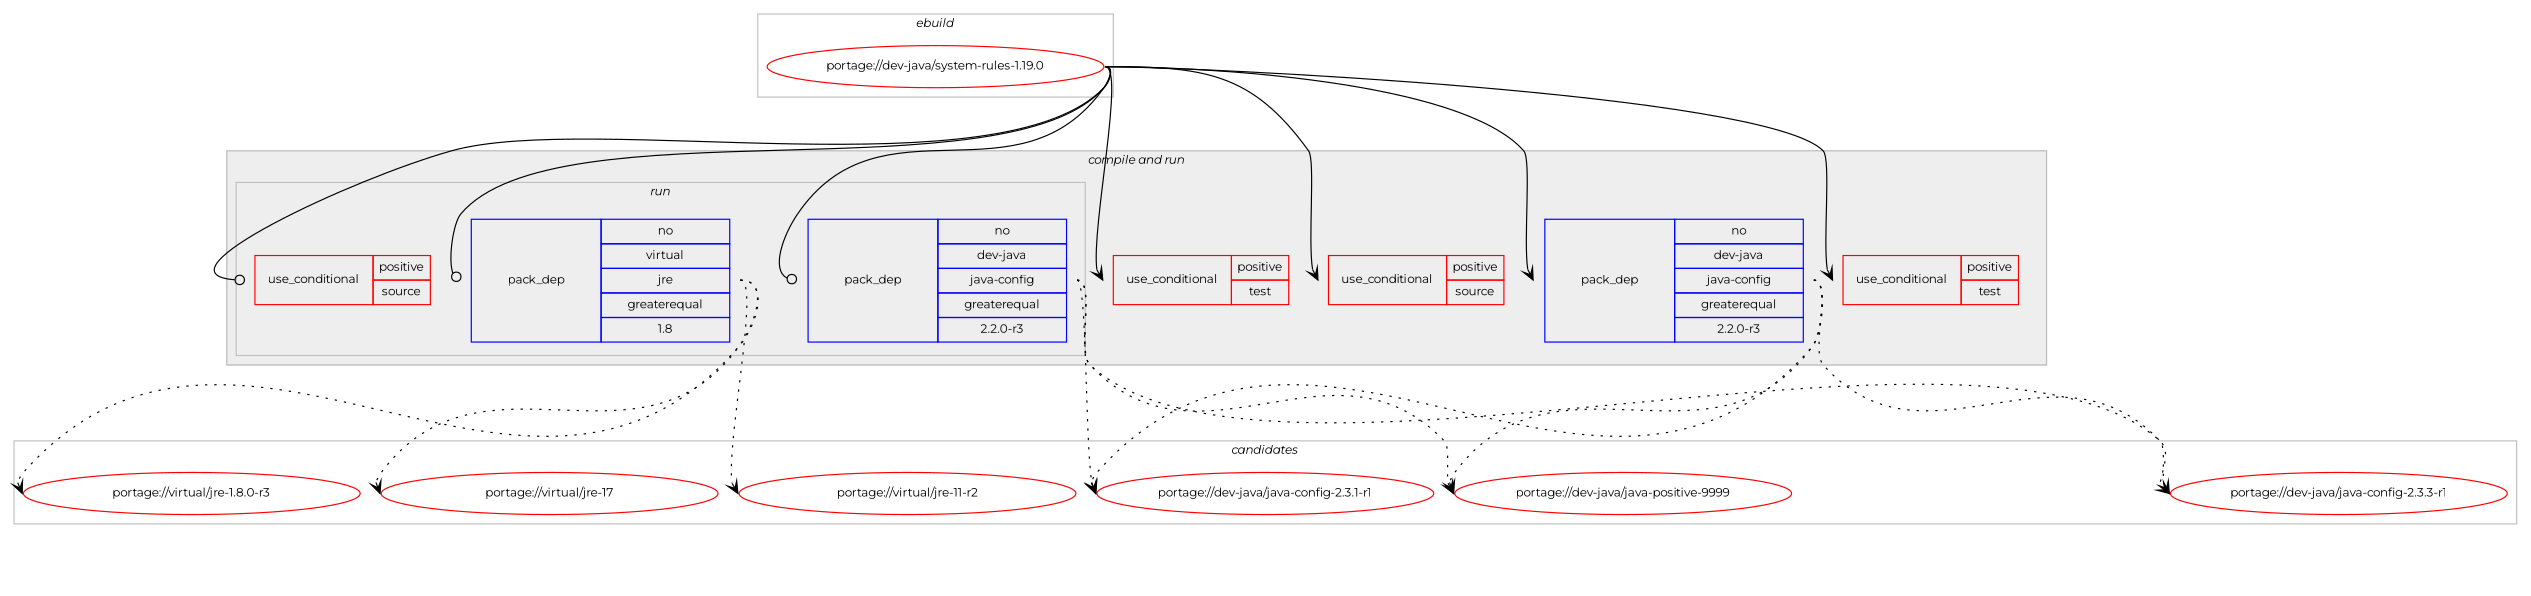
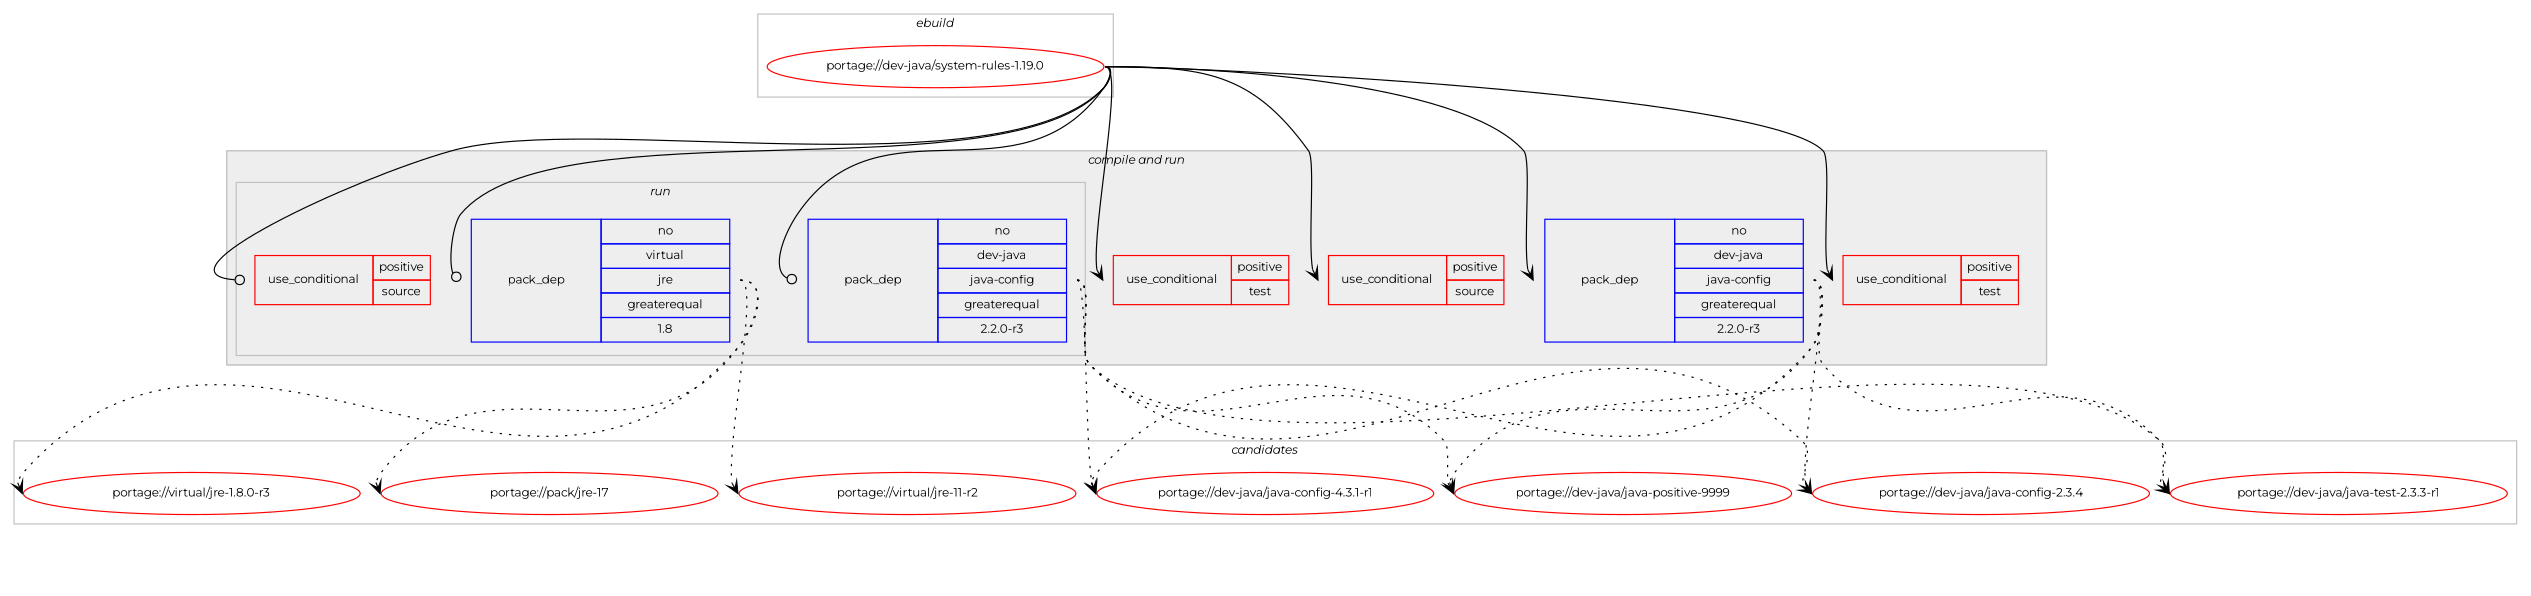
node "portage://virtual/jre-17": label "portage://virtual/jre-17" -> "portage://pack/jre-17"
node "portage://dev-java/java-config-2.3.1-r1": label "portage://dev-java/java-config-2.3.1-r1" -> "portage://dev-java/java-config-4.3.1-r1"
node "portage://dev-java/java-config-2.3.4": added
node "portage://dev-java/java-config-2.3.3-r1": label "portage://dev-java/java-config-2.3.3-r1" -> "portage://dev-java/java-test-2.3.3-r1"
